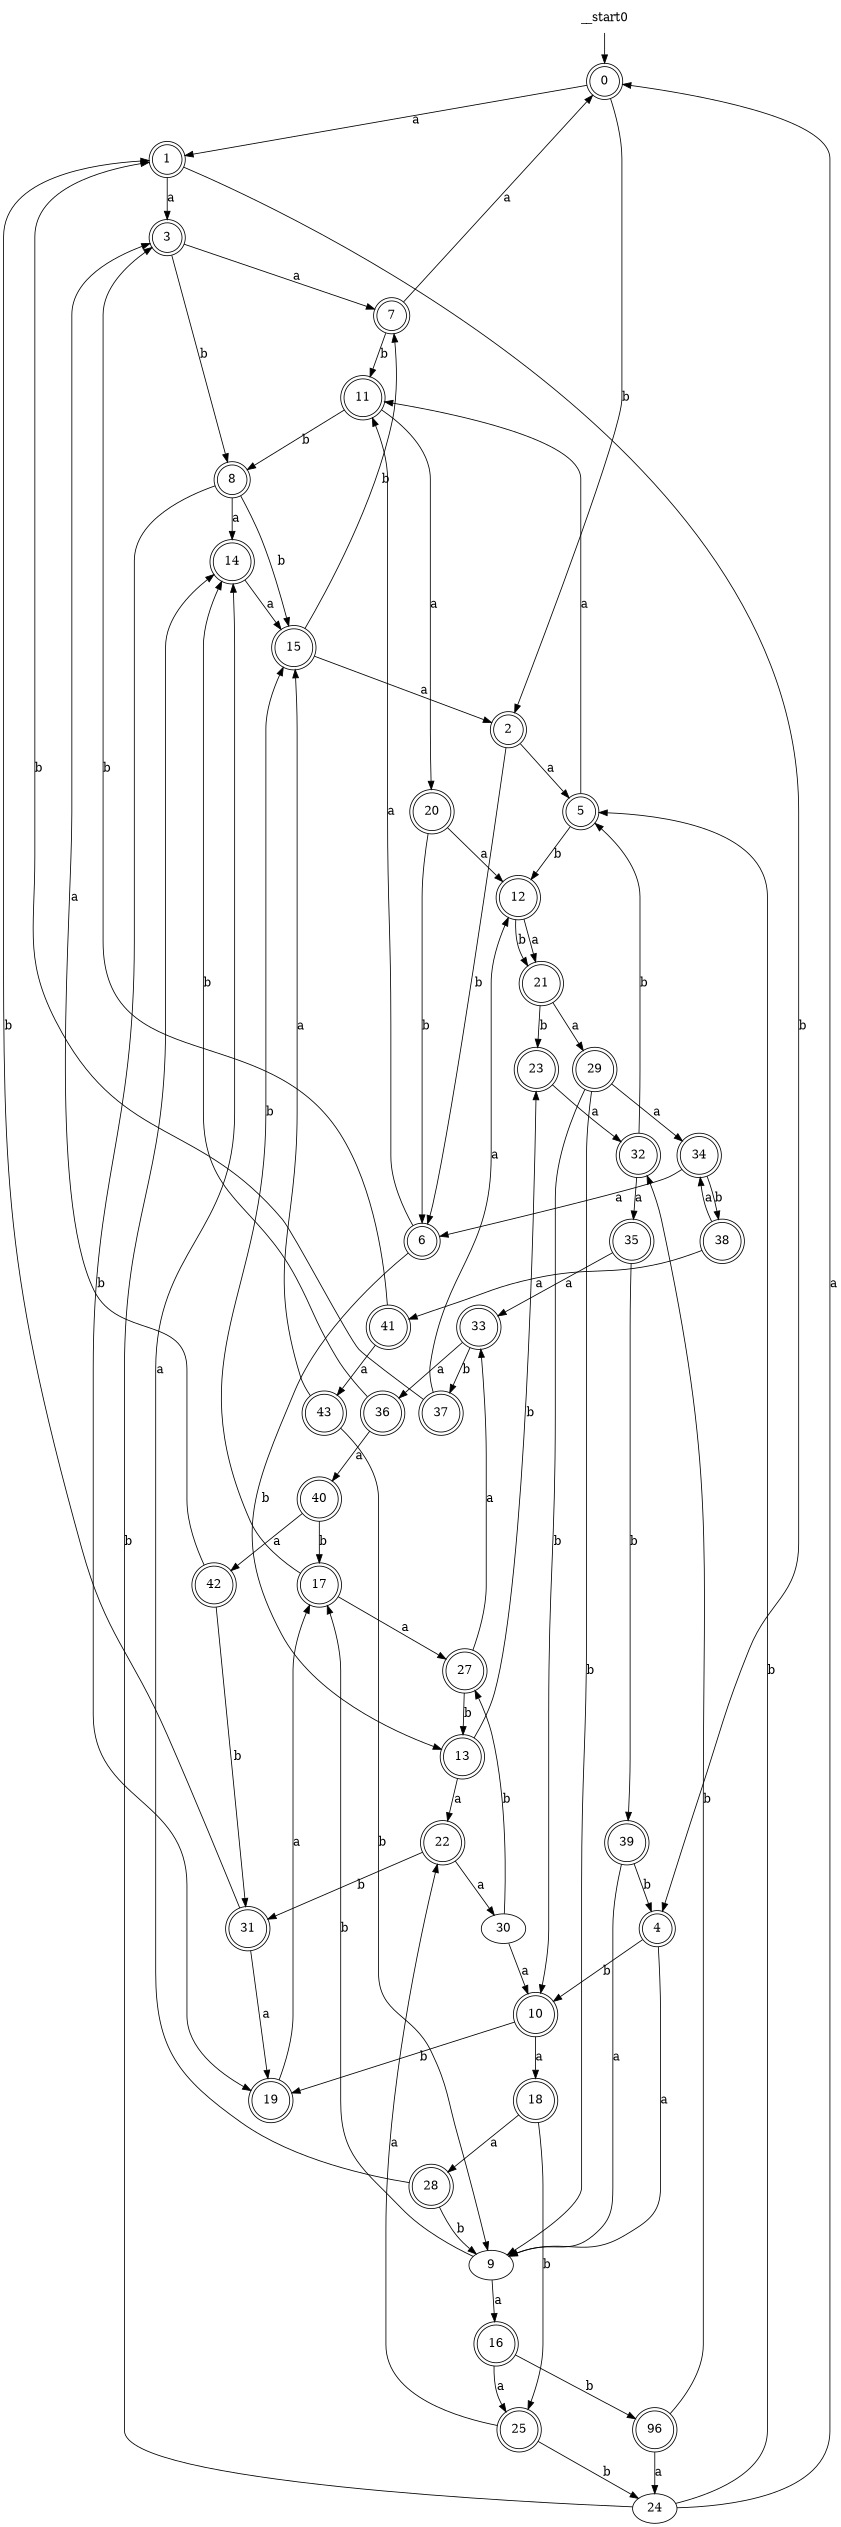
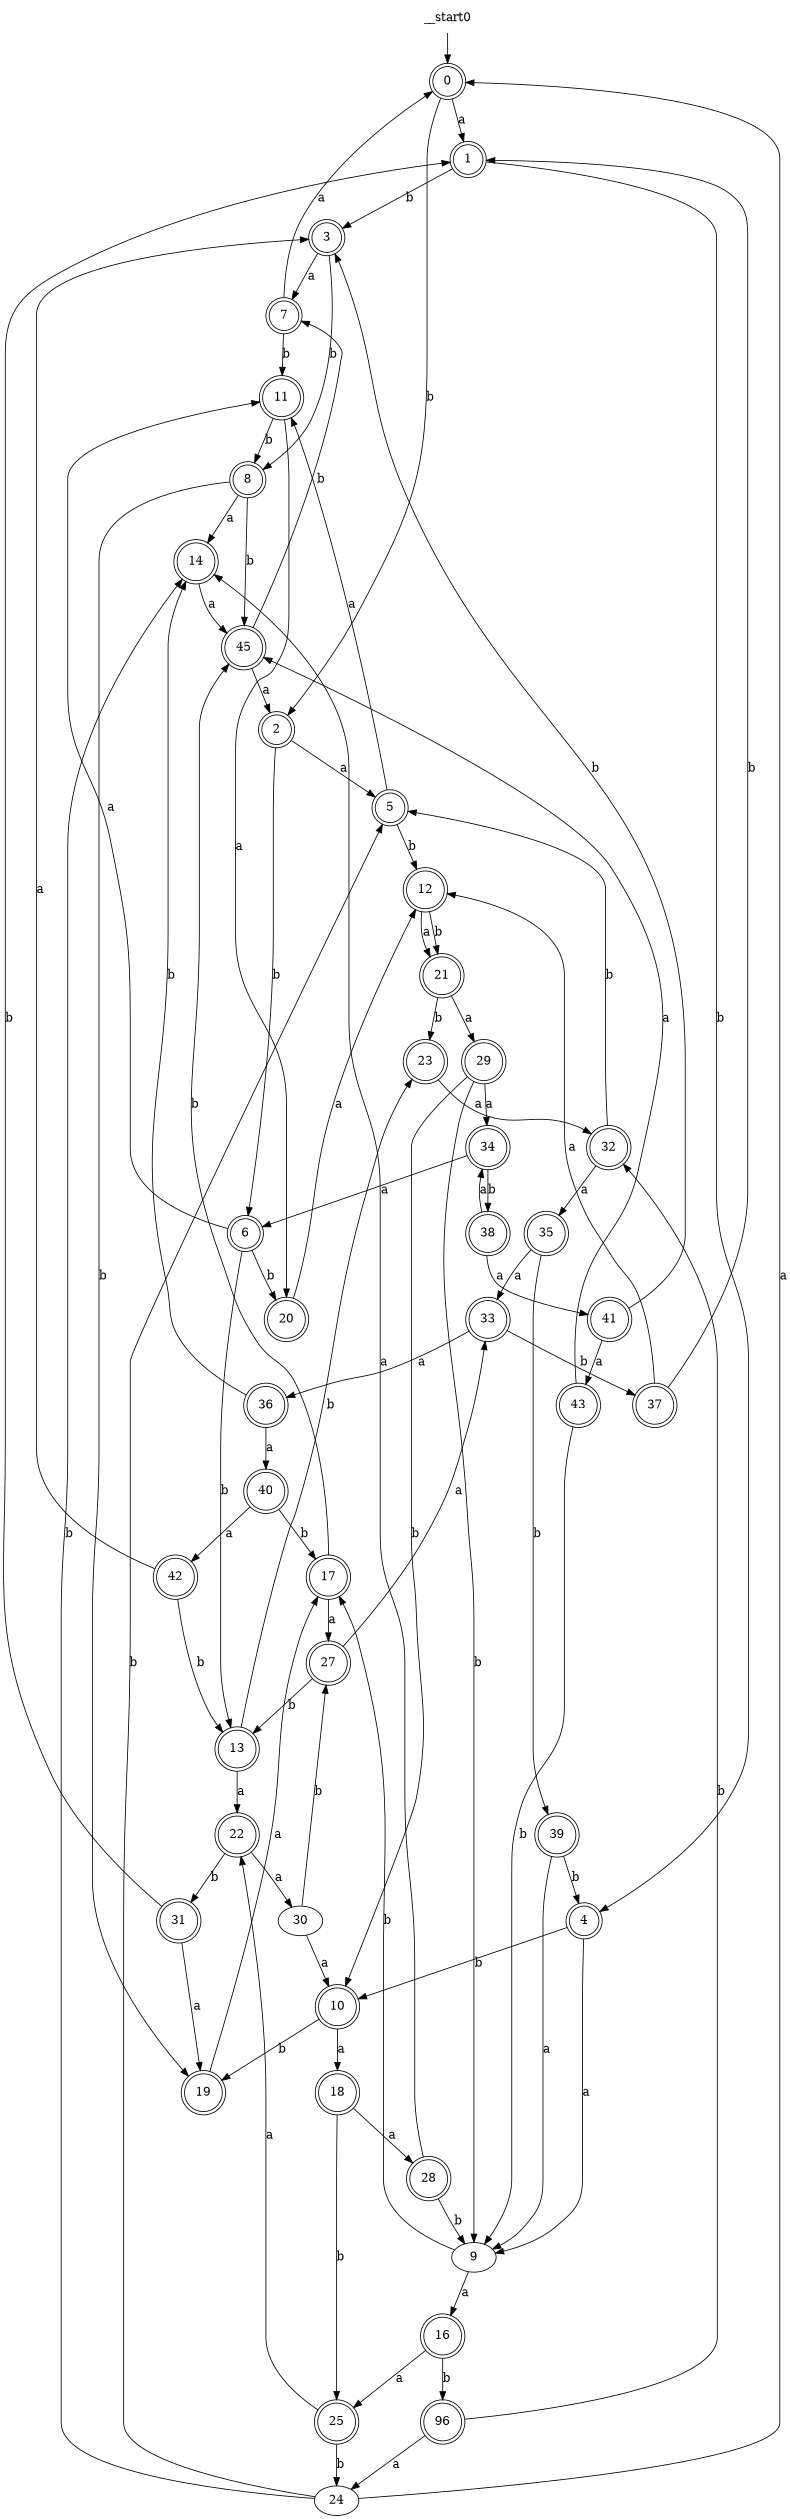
edge "1" -> "3": label "a" -> "b"
node "15": label "15" -> "45"
edge "20" -> "6": reversed
edge "42" -> "31": now "42" -> "13"
